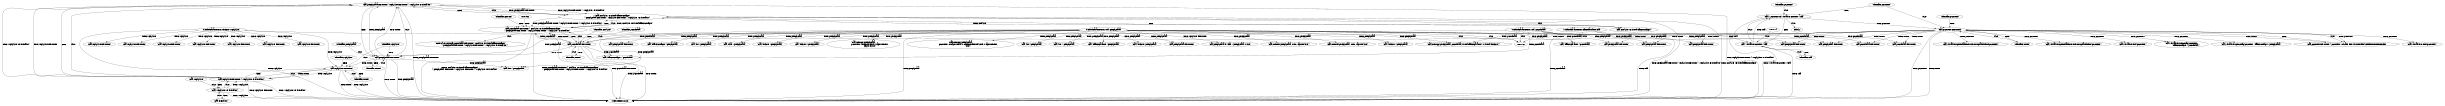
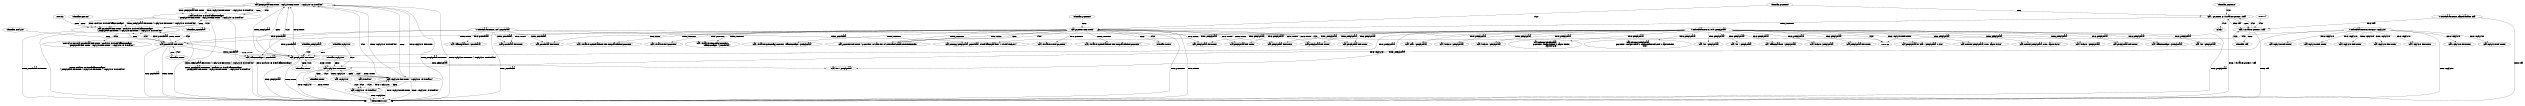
node "(Call,cmdSize != sizeof(effect_config_t))": removed
edge "(MethodParameterIn,effect_handle_t self)" -> "1000102": removed, label "AST:"
edge "(Call,*replySize != sizeof(int))" -> "(Call,sizeof(int))": removed, label "CFG:"
